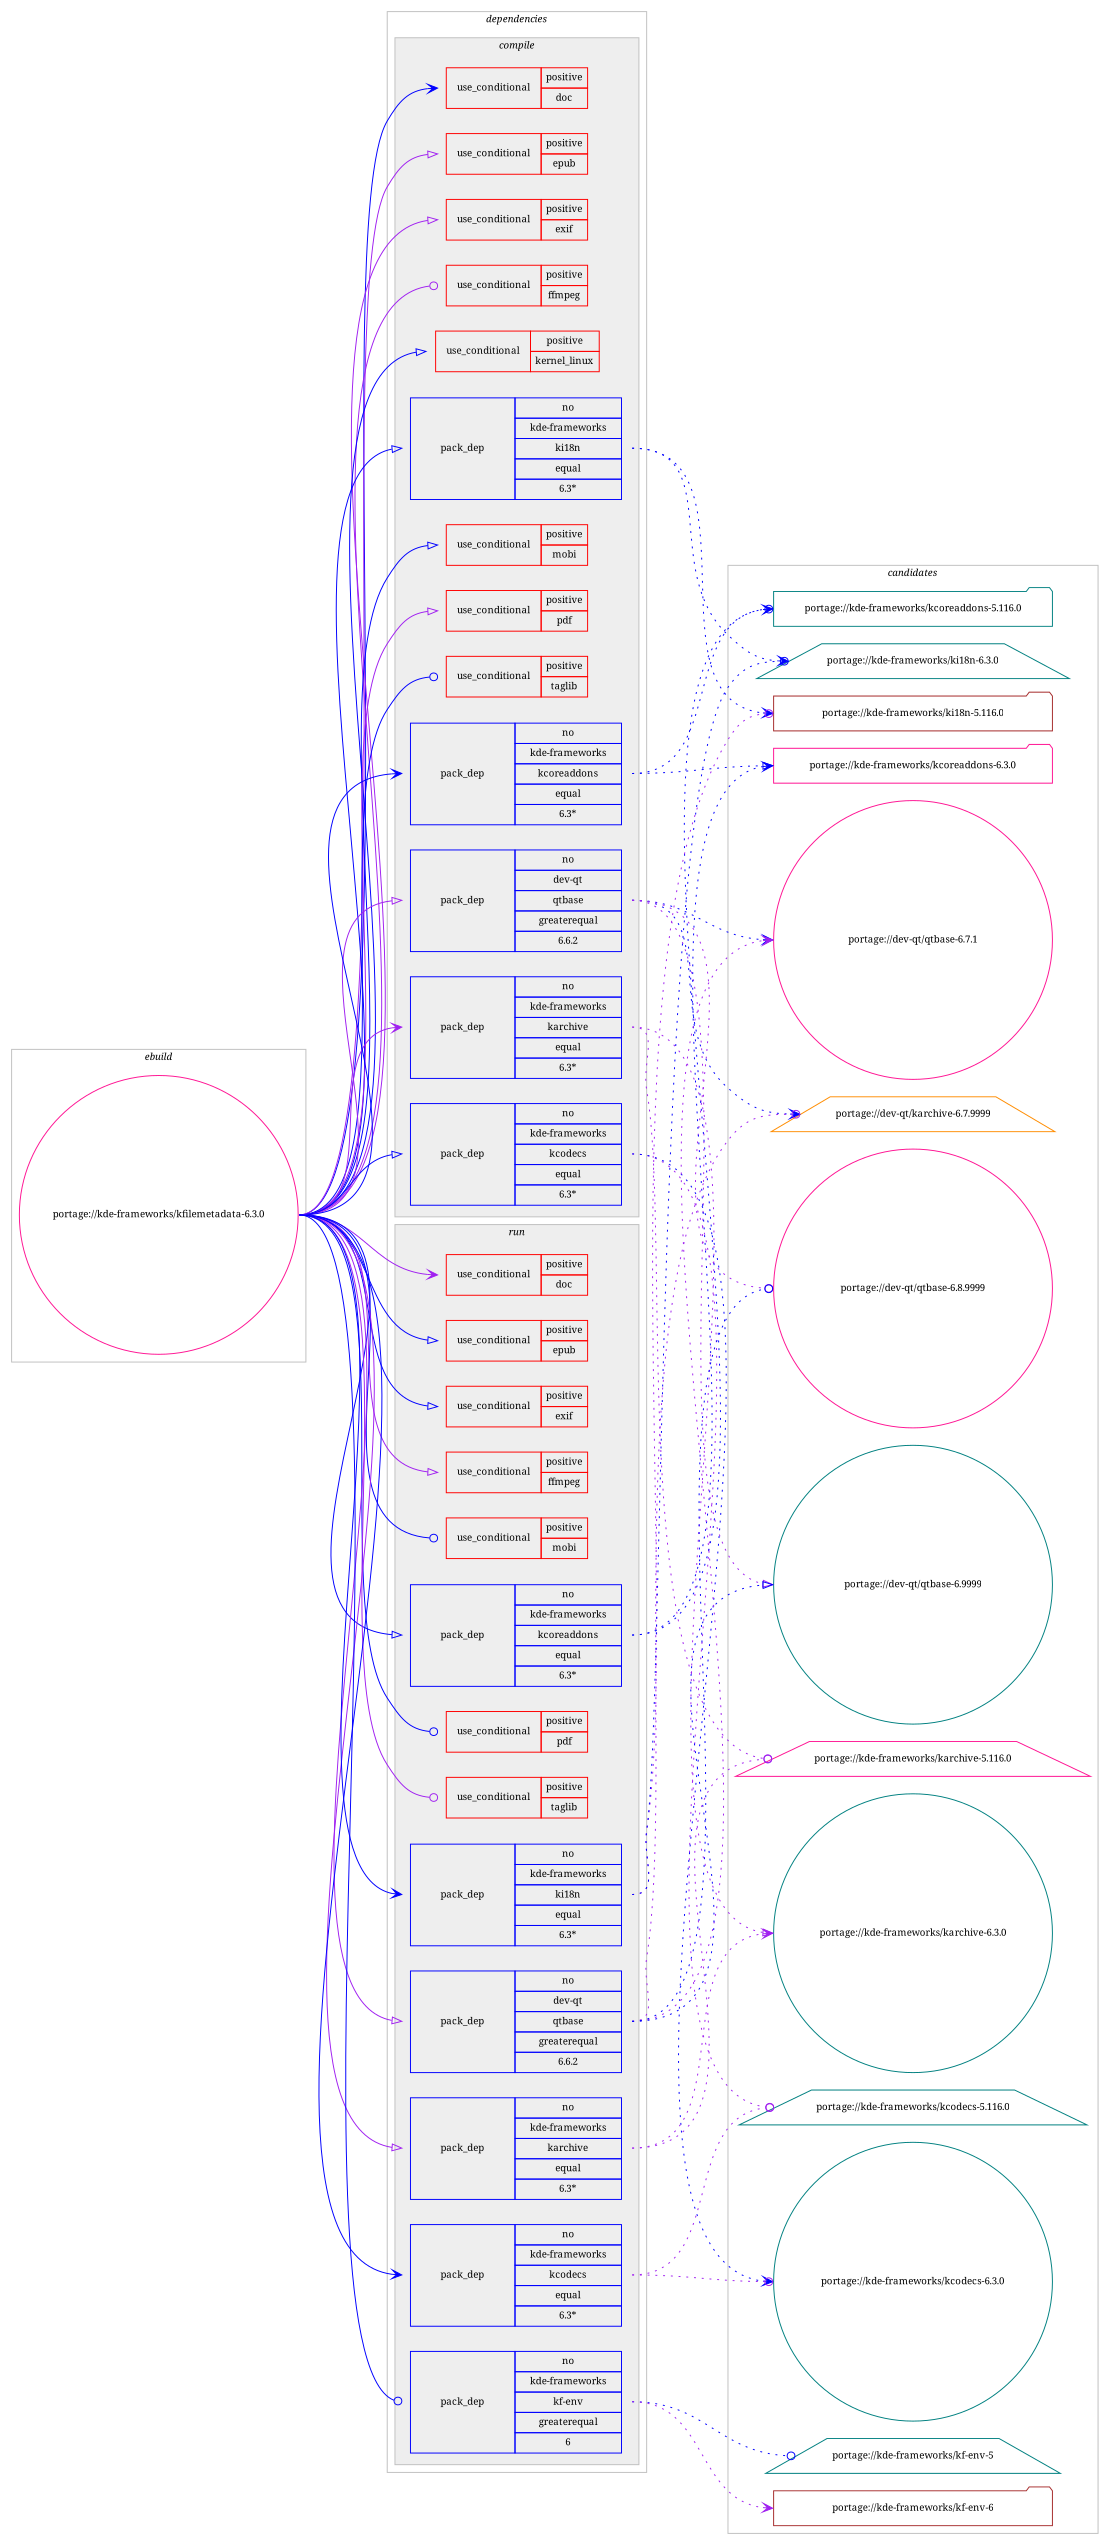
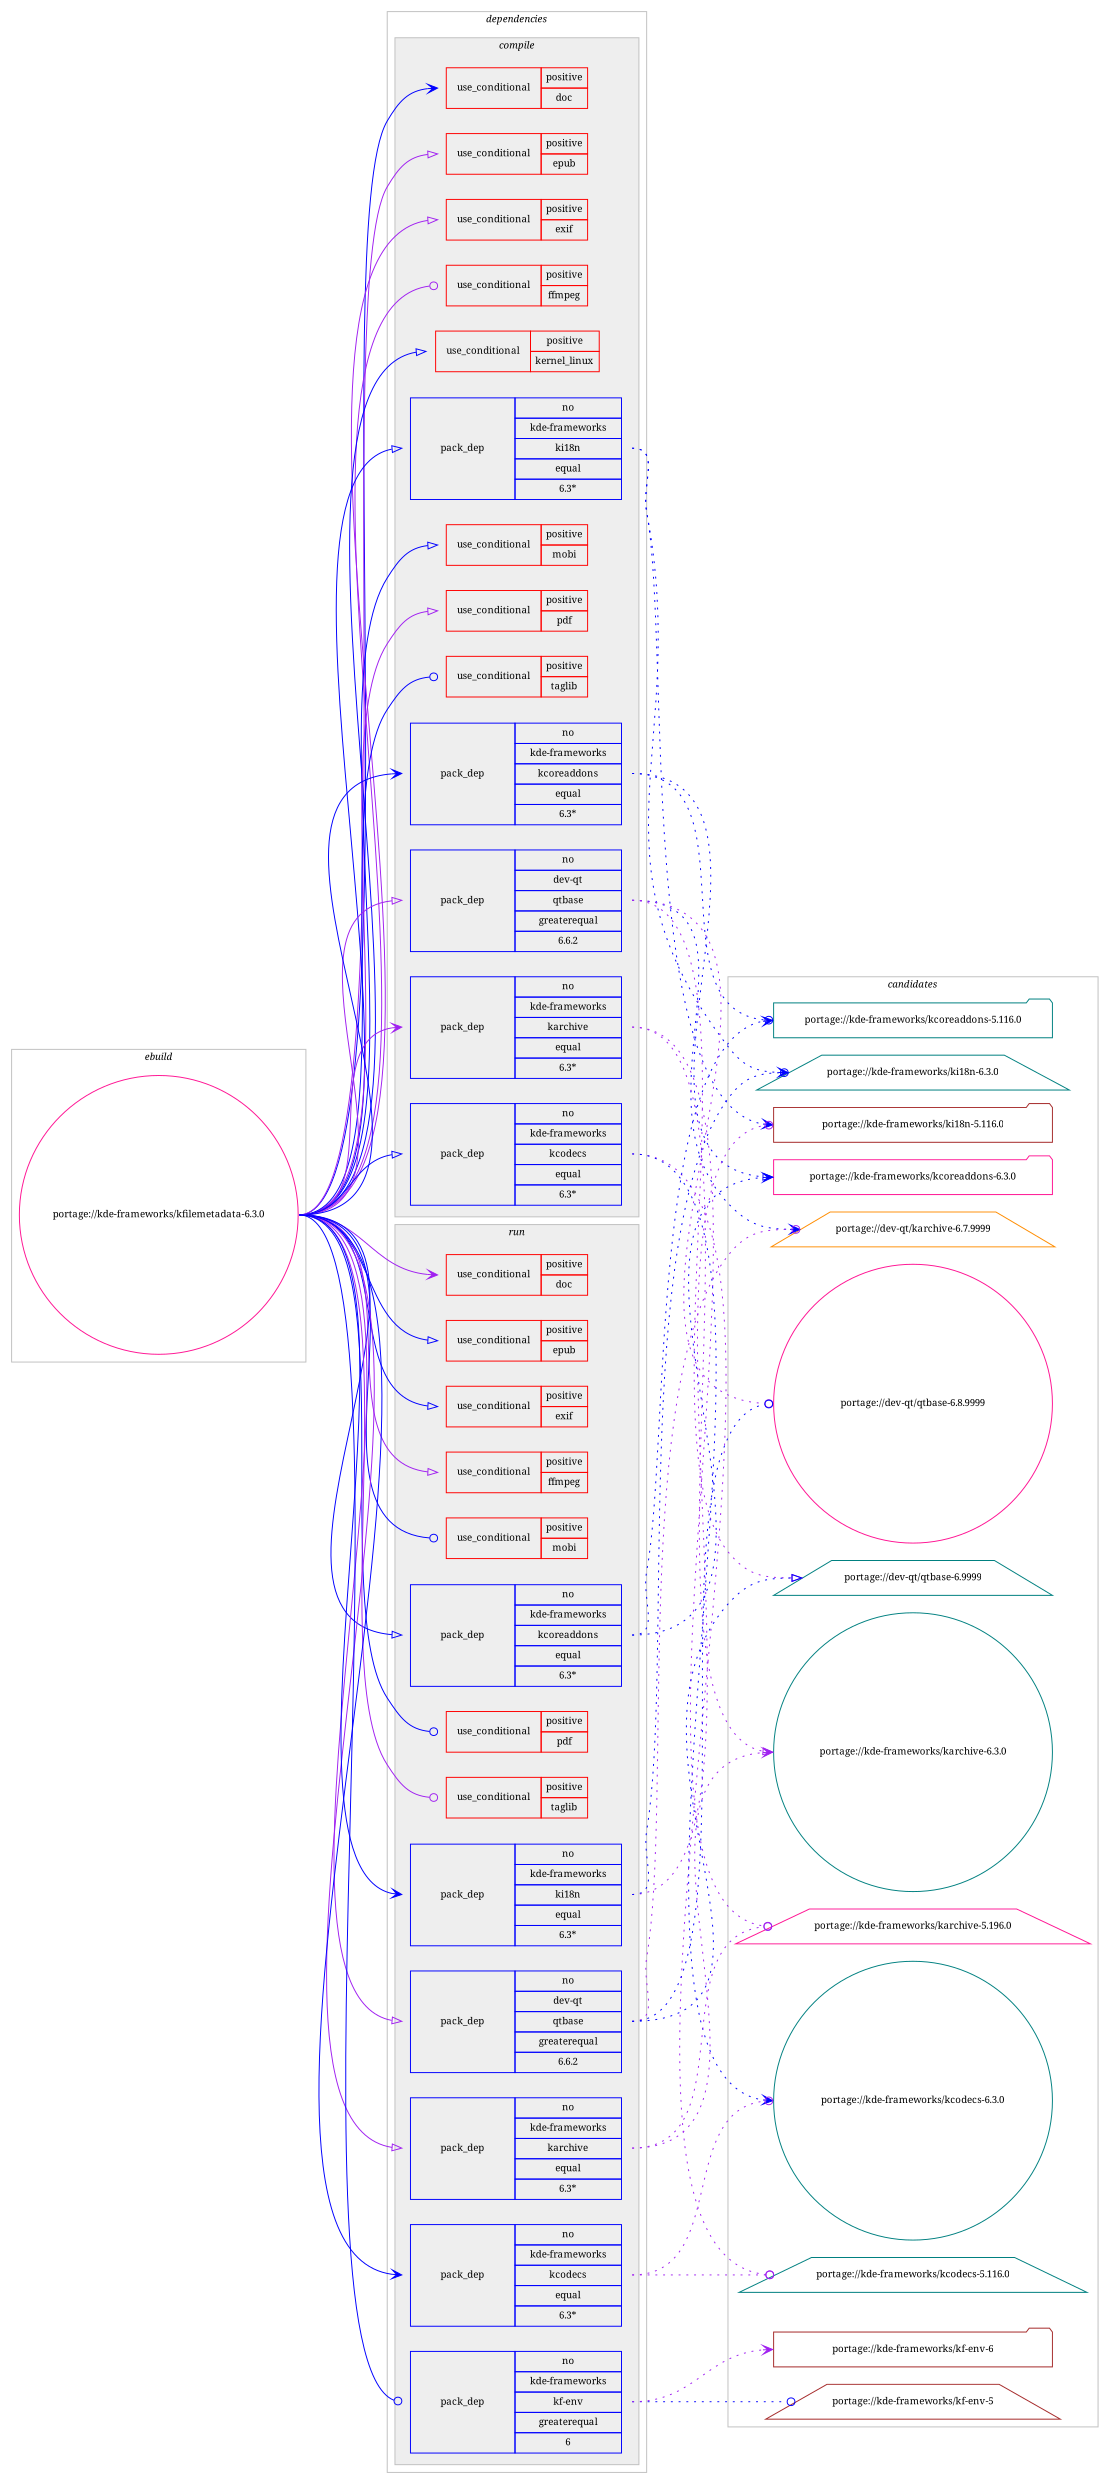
node "portage://dev-qt/qtbase-6.7.1": removed
node "portage://dev-qt/qtbase-6.9999": shape circle -> trapezium
node "portage://kde-frameworks/karchive-5.116.0": label "portage://kde-frameworks/karchive-5.116.0" -> "portage://kde-frameworks/karchive-5.196.0"
node "portage://kde-frameworks/kf-env-5": color teal -> brown
